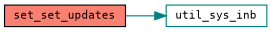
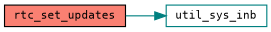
node "set_set_updates": label "set_set_updates" -> "rtc_set_updates"
